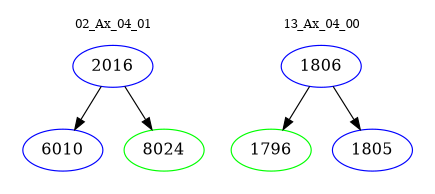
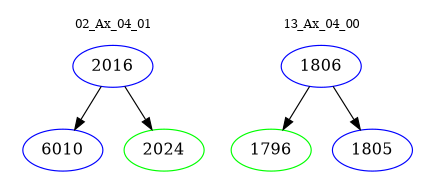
node "8024": label "8024" -> "2024"
